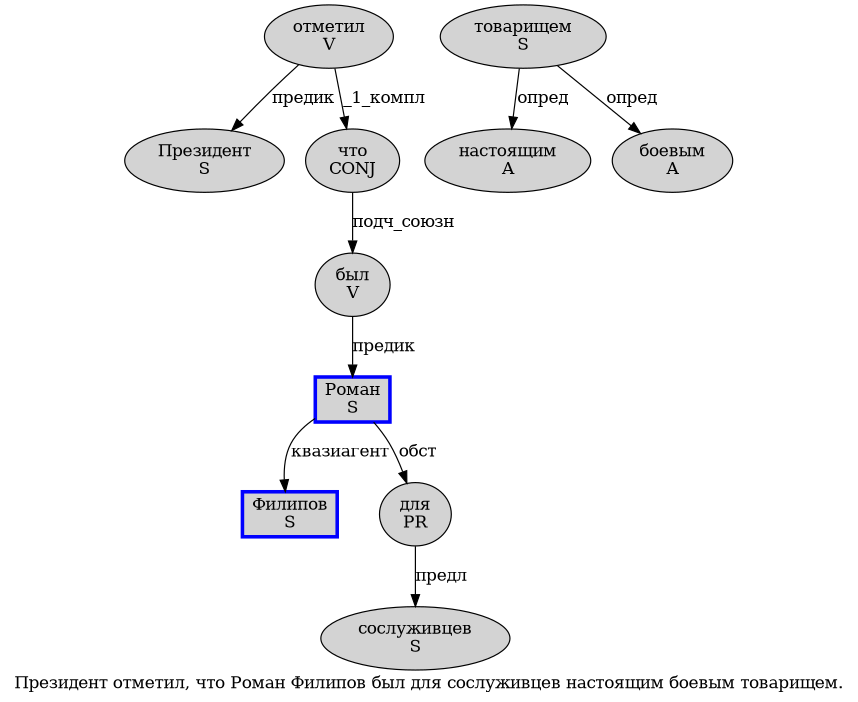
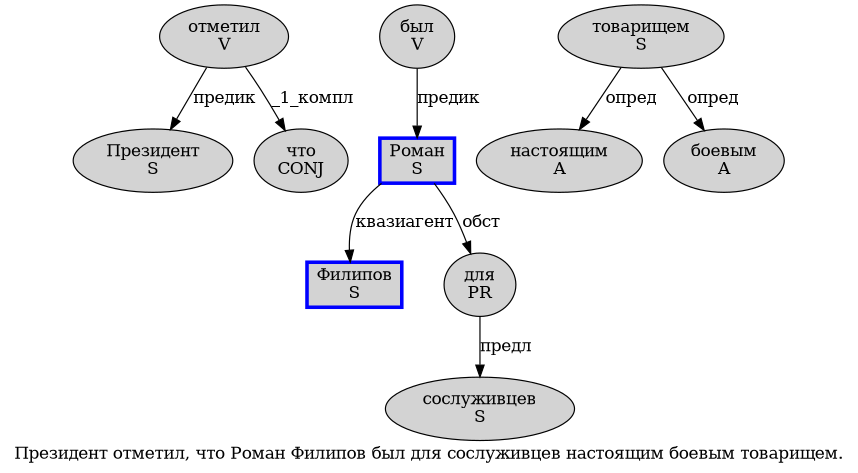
edge "что CONJ" -> "был V": removed, label "подч_союзн"
